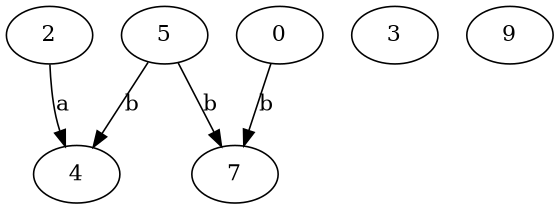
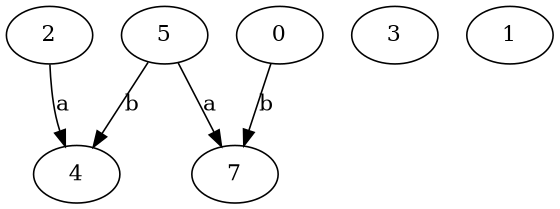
node "9": label "9" -> "1"
edge "5" -> "7": label "b" -> "a"
